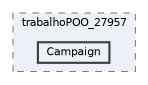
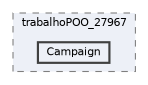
cluster "trabalhoPOO_27957": label "trabalhoPOO_27957" -> "trabalhoPOO_27967"
